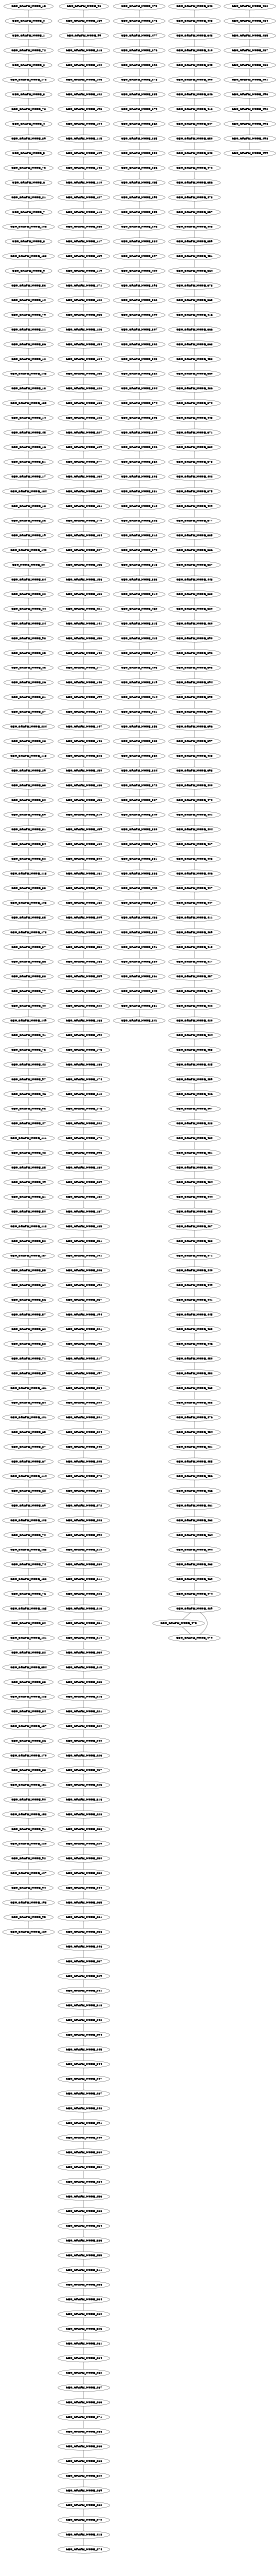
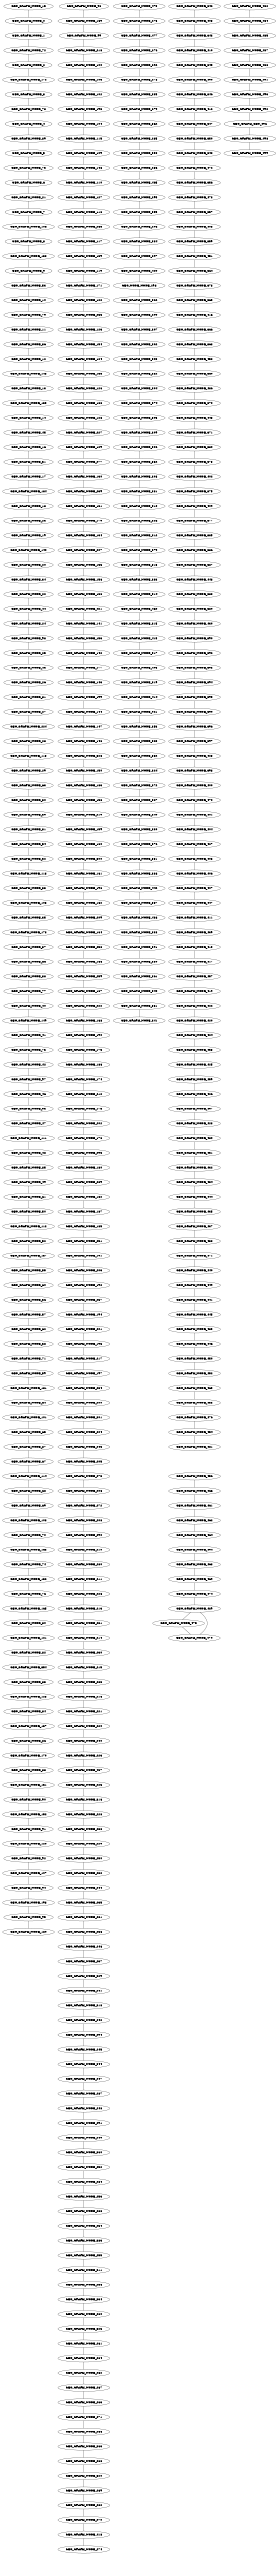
edge "GEO_GRAPH_NODE_485" -- "GEO_GRAPH_NODE_487": removed
node "GEO_GRAPH_NODE_496": label "GEO_GRAPH_NODE_496" -> "GEO_GRAPH_GEO_496"
node "GEO_GRAPH_NODE_298": label "GEO_GRAPH_NODE_298" -> "GEO_NODE_NODE_298"
node "GEO_NODE_NODE_20": label "GEO_NODE_NODE_20" -> "GEO_GRAPH_NODE_20"
edge "GEO_GRAPH_NODE_425" -- "GEO_GRAPH_NODE_459": added
edge "GEO_GRAPH_NODE_87" -- "GEO_GRAPH_NODE_67": added
node "GEO_GRAPH_NODE_455": removed
